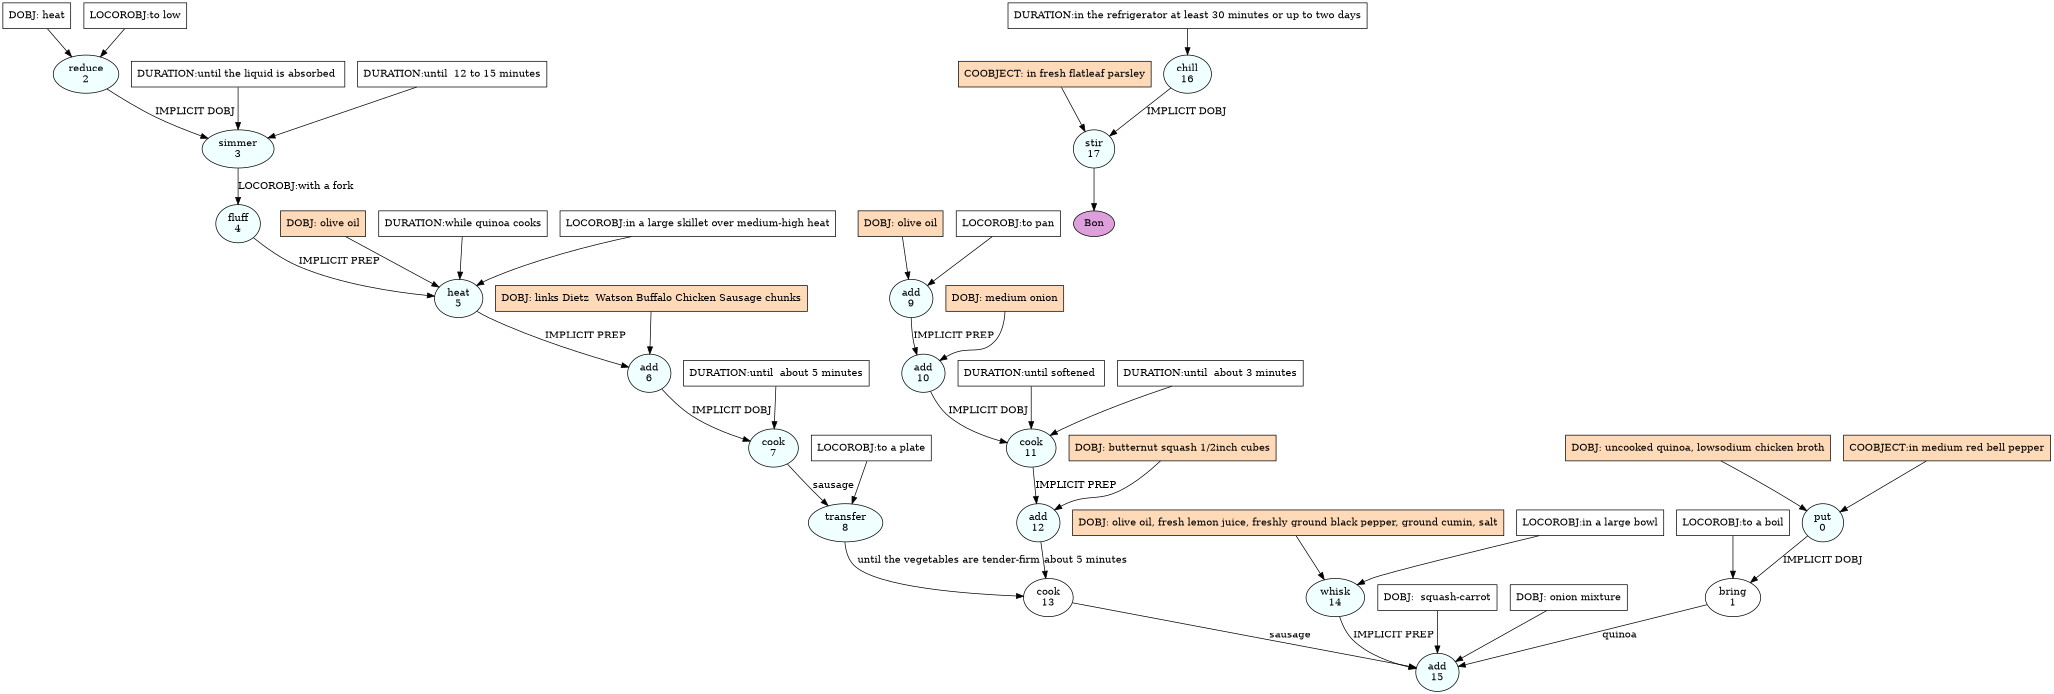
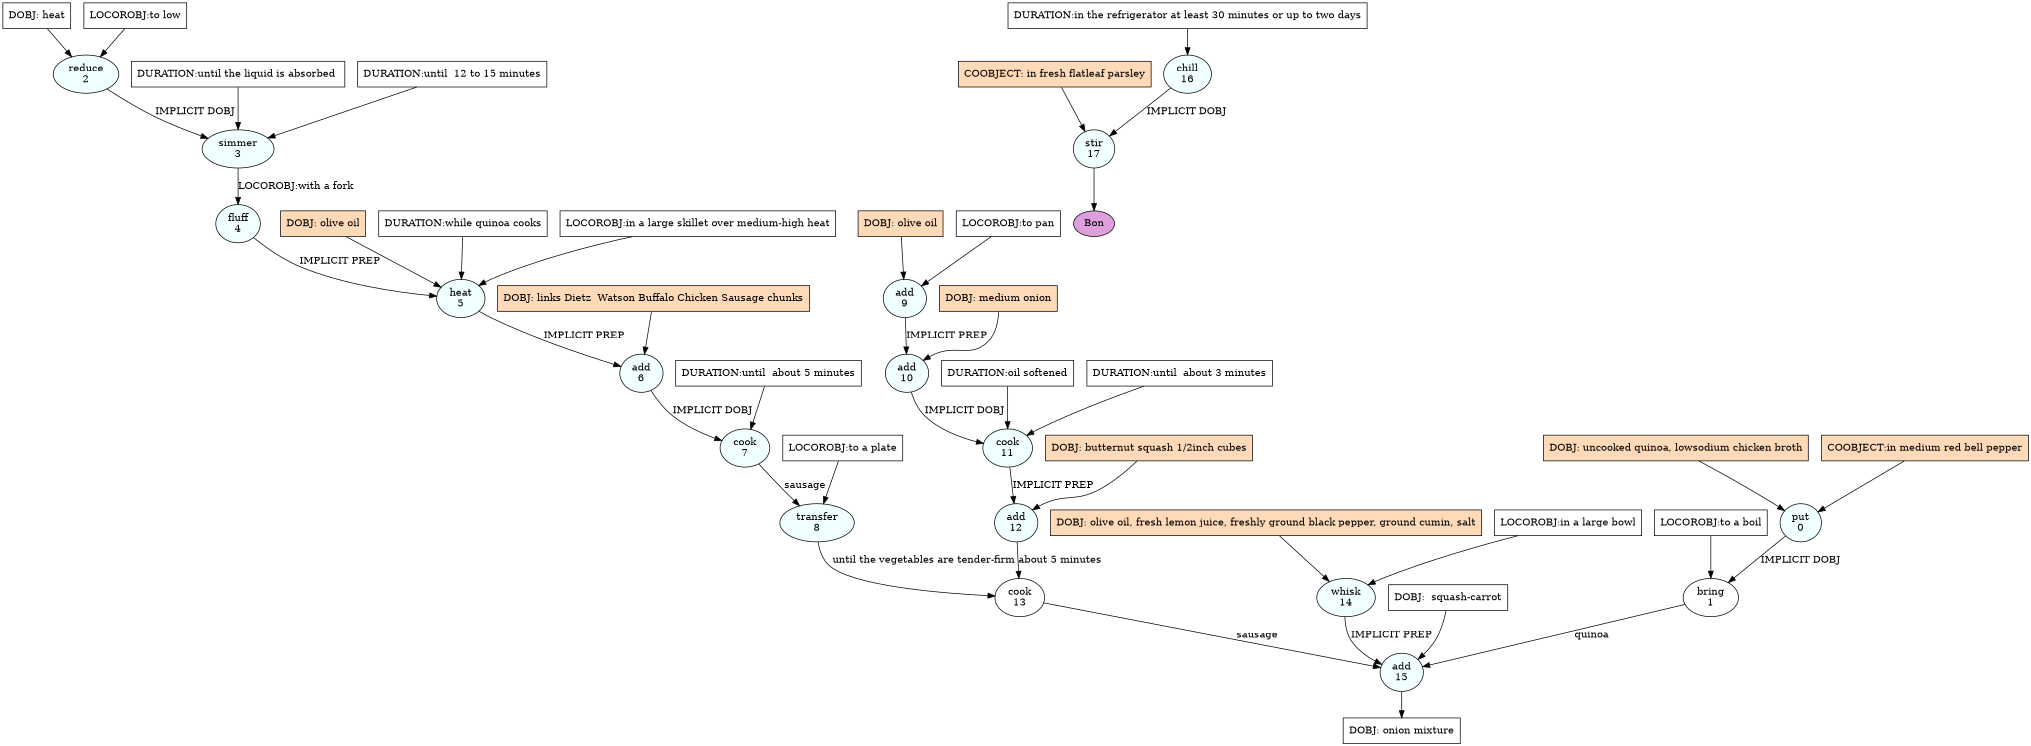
node "DURATION:until softened": label "DURATION:until softened" -> "DURATION:oil softened"
edge "DOBJ: onion mixture" -> "add 15": reversed
